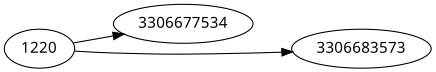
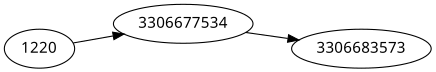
edge "1220" -> "3306683573": now "3306677534" -> "3306683573"
